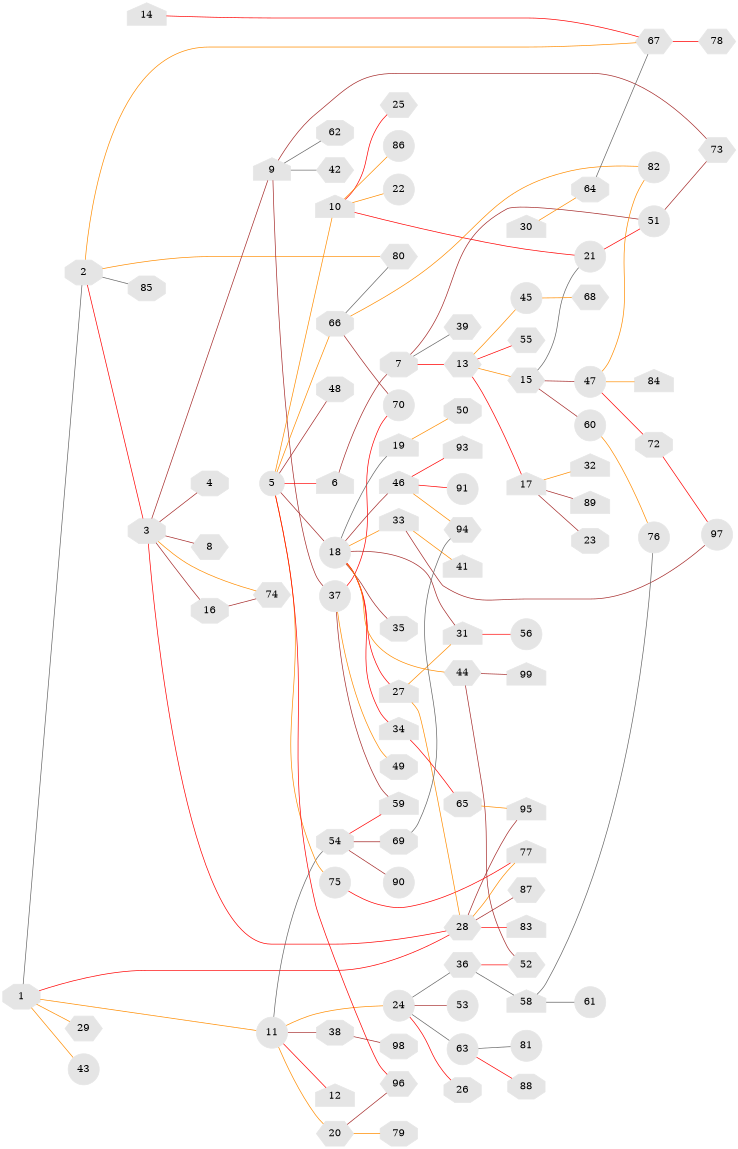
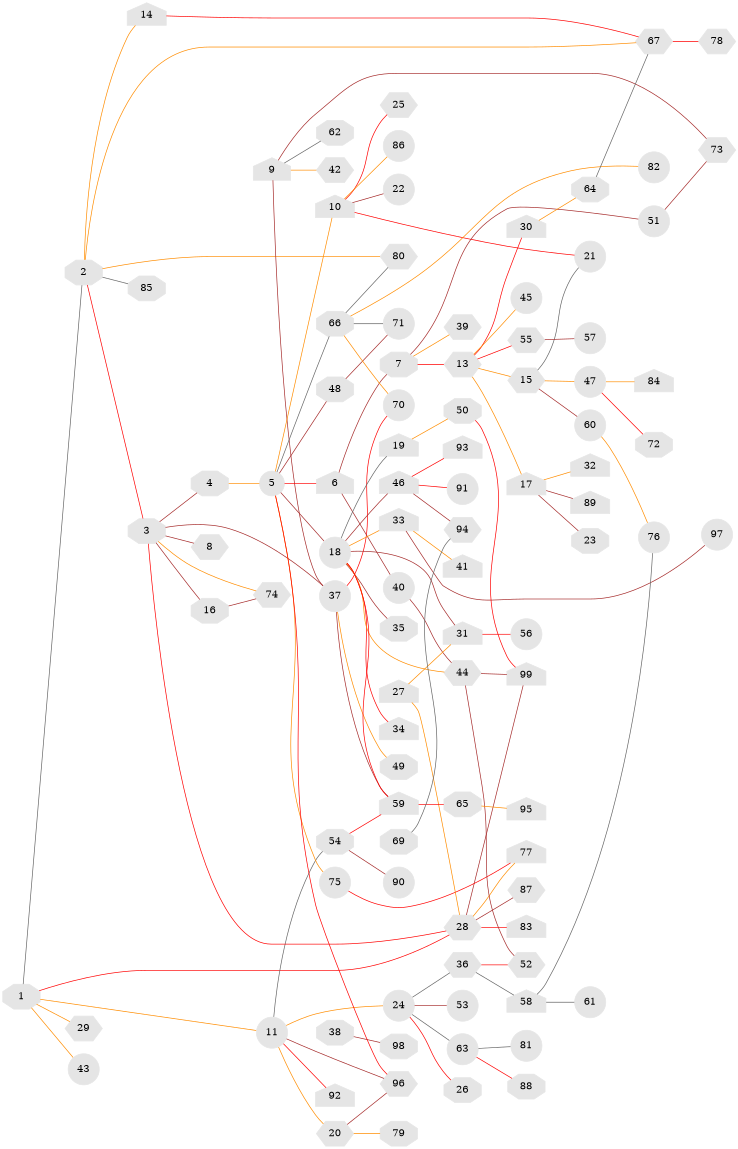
edge "14" -- "2": added
edge "9" -- "42": color gray40 -> darkorange
edge "22" -- "10": color darkorange -> brown
edge "51" -- "21": removed
edge "82" -- "47": removed
node "68": removed
edge "30" -- "13": added
node "71": added
node "57": added
edge "39" -- "7": color gray40 -> darkorange
edge "9" -- "3": now "37" -- "3"
edge "66" -- "70": color brown -> darkorange
edge "15" -- "47": color brown -> darkorange
edge "66" -- "5": color darkorange -> gray40
edge "13" -- "17": color red -> darkorange
edge "4" -- "5": added
edge "72" -- "97": removed
edge "46" -- "94": color darkorange -> brown
edge "50" -- "99": added
node "40": added
edge "18" -- "27": now "18" -- "59"
edge "34" -- "65": now "59" -- "65"
edge "54" -- "69": removed
edge "95" -- "28": now "99" -- "28"
edge "11" -- "38": now "11" -- "96"
node "12": label "12" -> "92"
